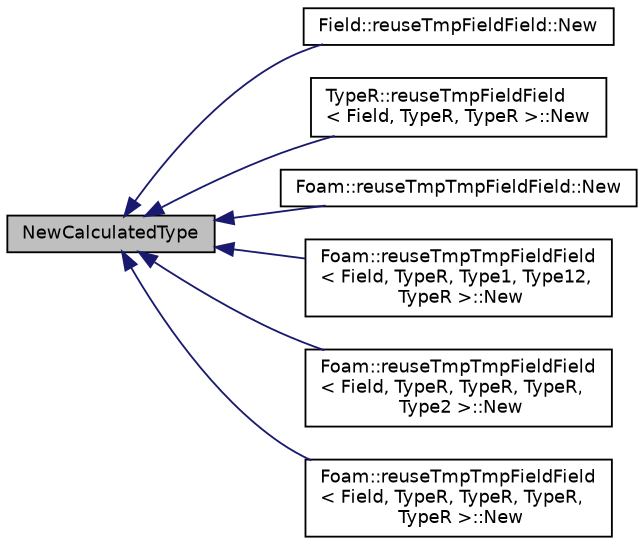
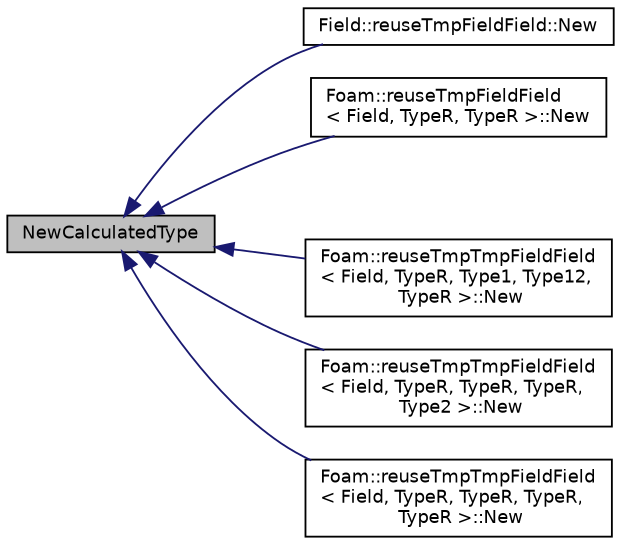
node "TypeR::reuseTmpFieldField < Field, TypeR, TypeR >::New": label "TypeR::reuseTmpFieldField < Field, TypeR, TypeR >::New" -> "Foam::reuseTmpFieldField < Field, TypeR, TypeR >::New"
node "Foam::reuseTmpTmpFieldField::New": removed
